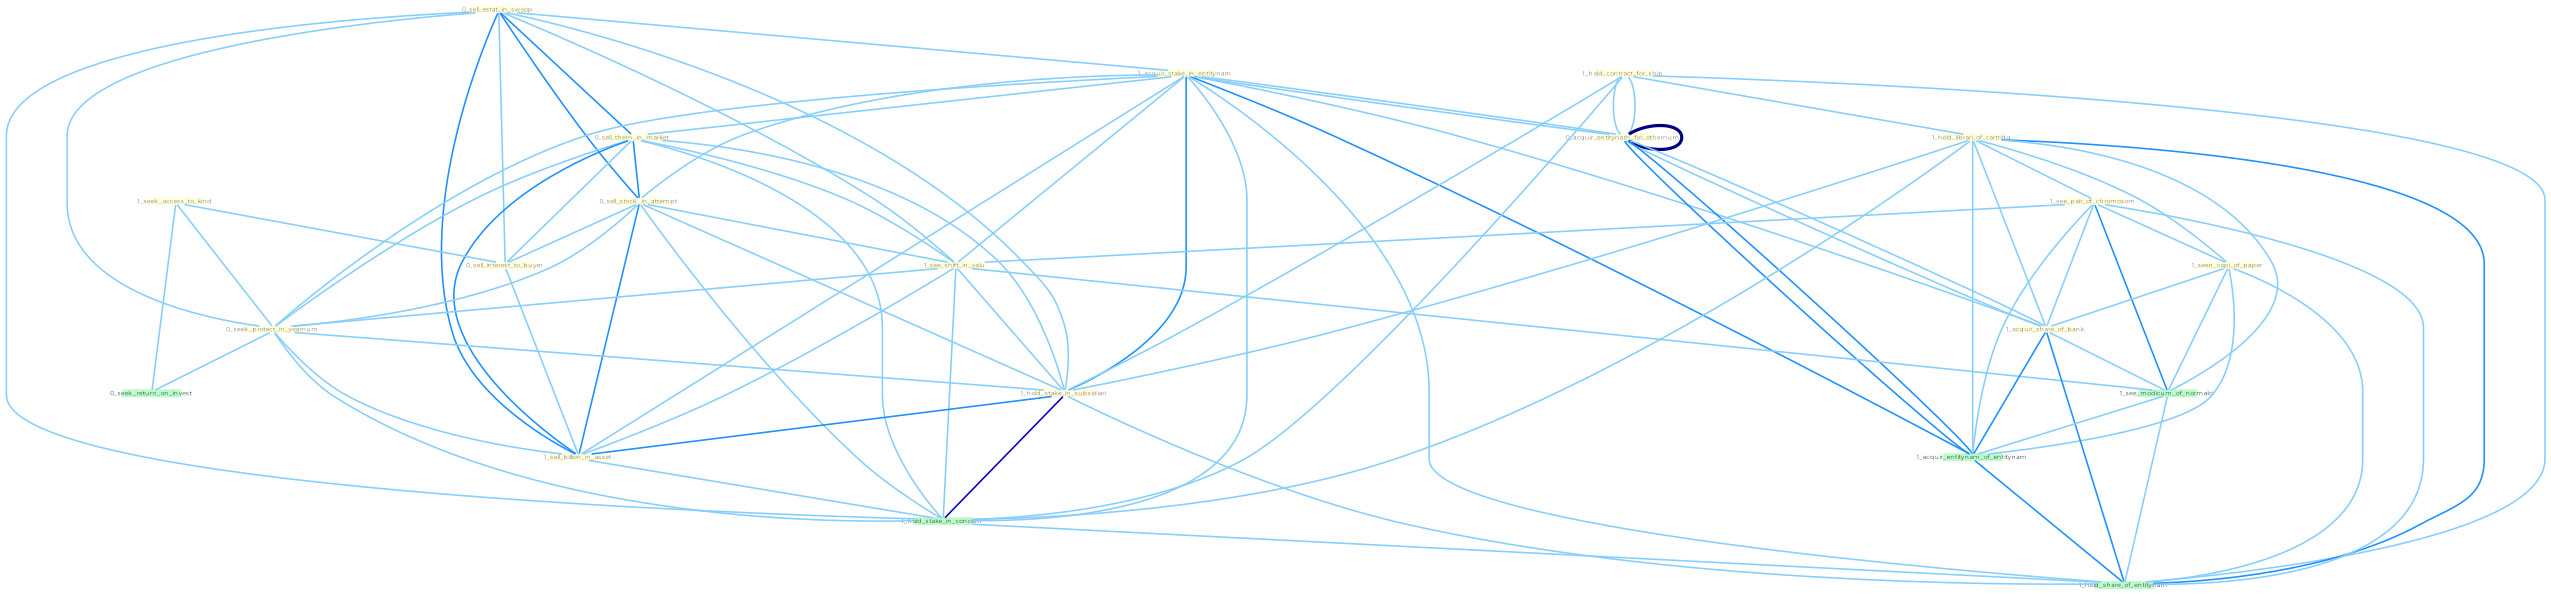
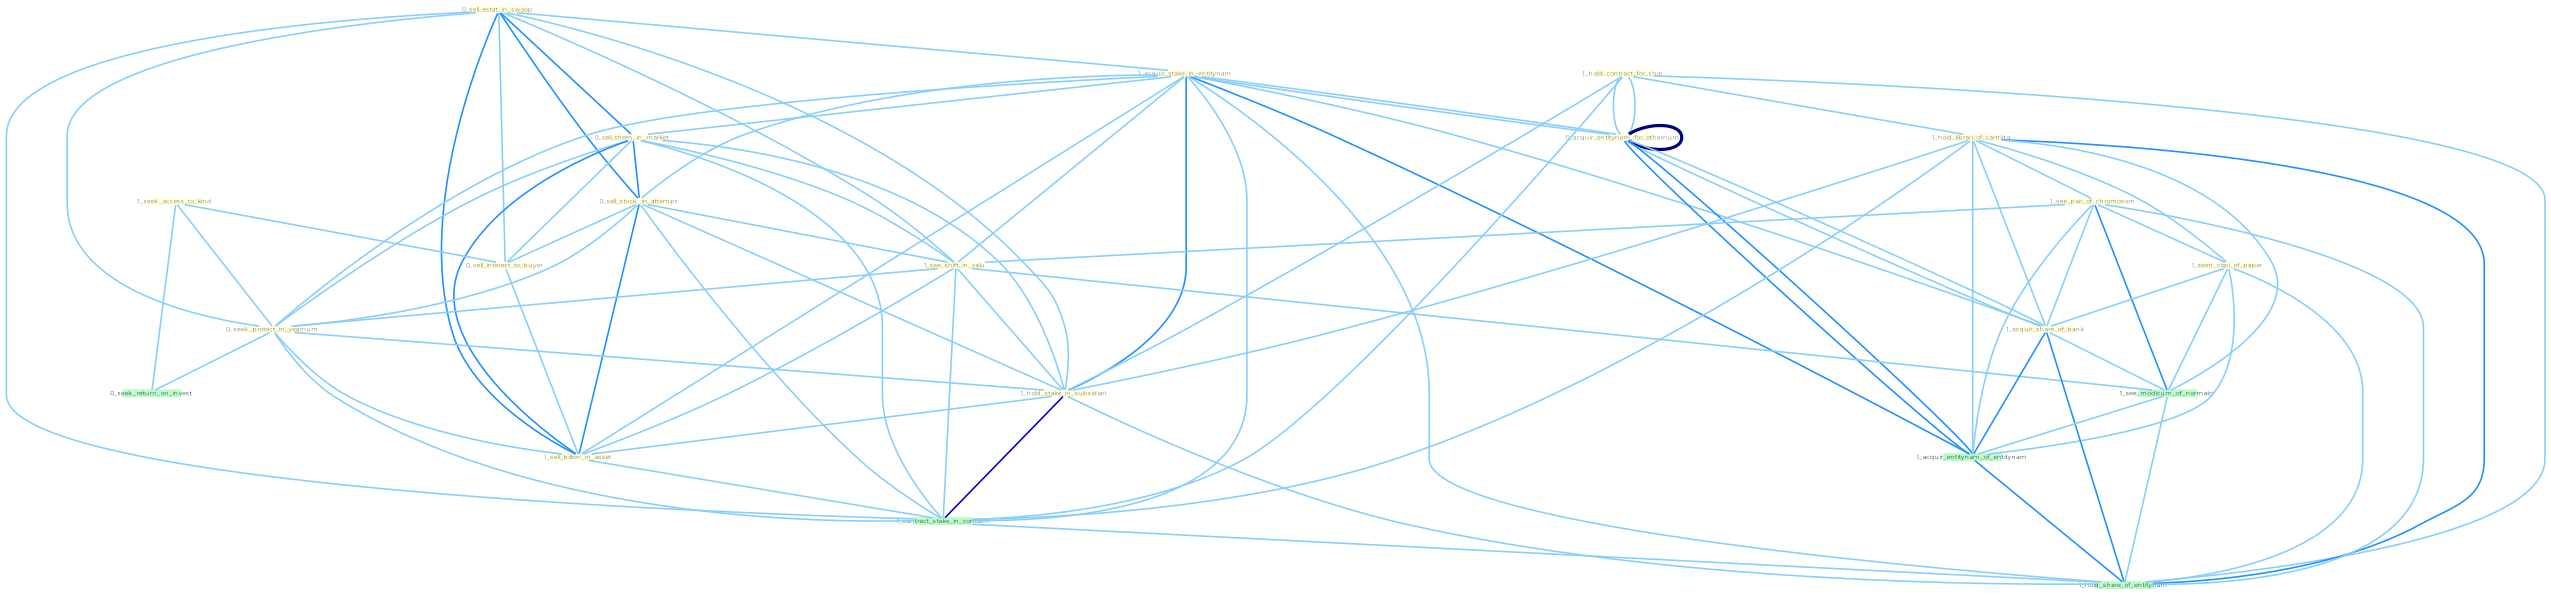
edge "1_hold_stake_in_subsidiari" -- "1_sell_billion_in_asset": color #1e90ff -> #87cefa
node "1_hold_stake_in_concern": label "1_hold_stake_in_concern" -> "1_contract_stake_in_concern"
